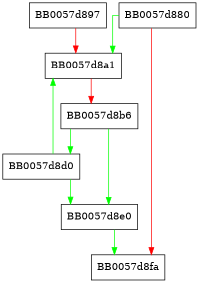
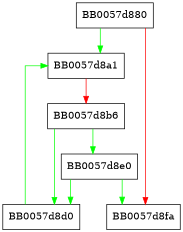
node "BB0057d897": removed
edge "BB0057d8d0" -> "BB0057d8e0": reversed
